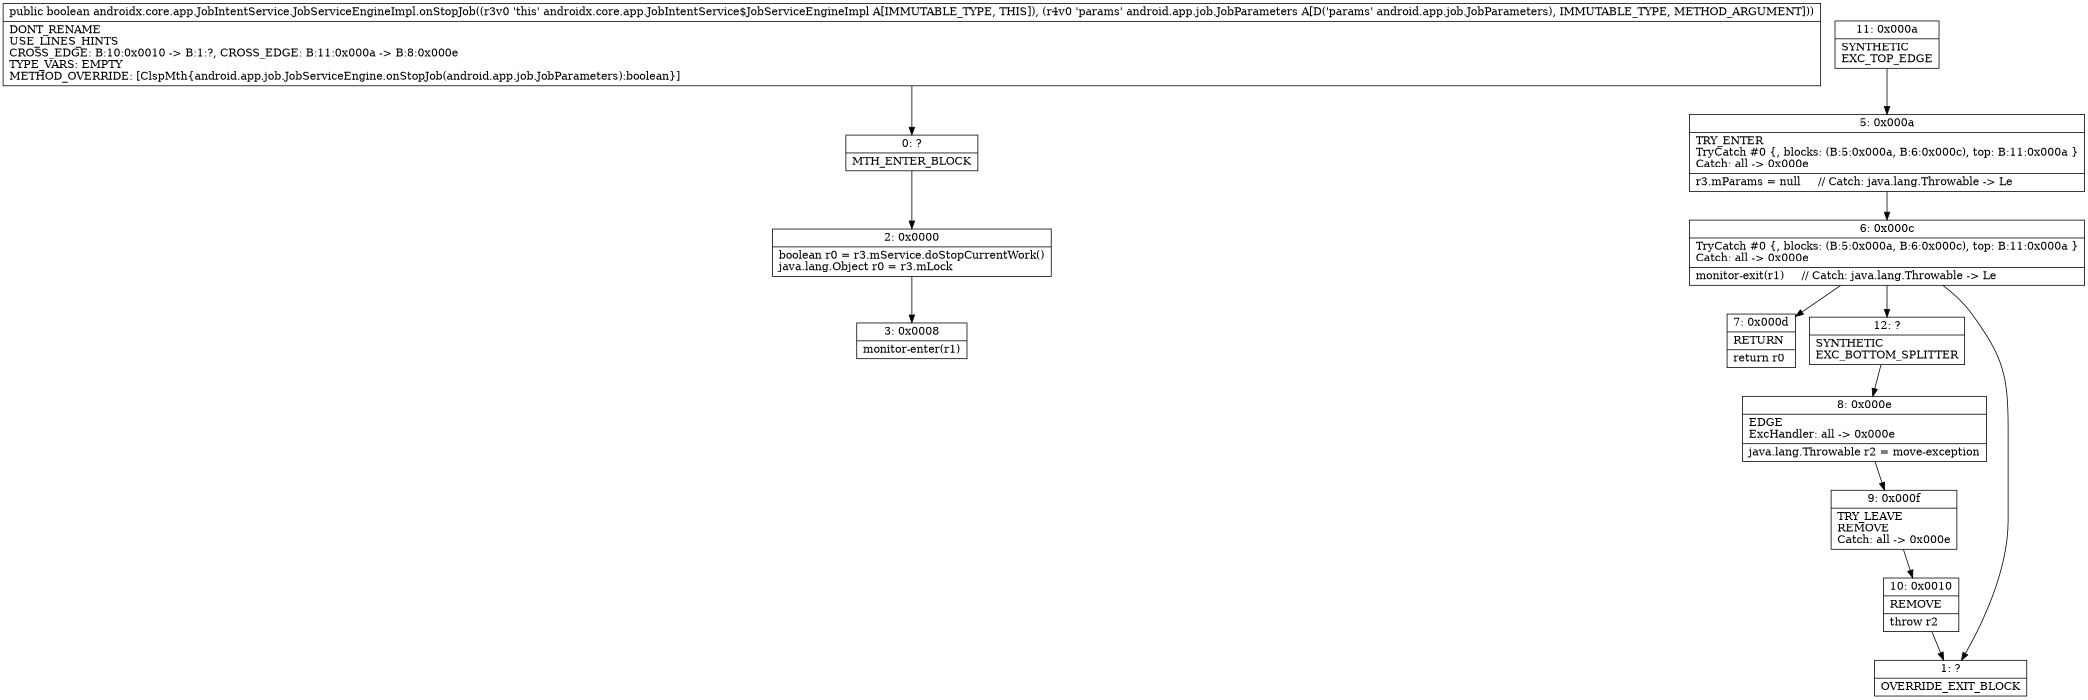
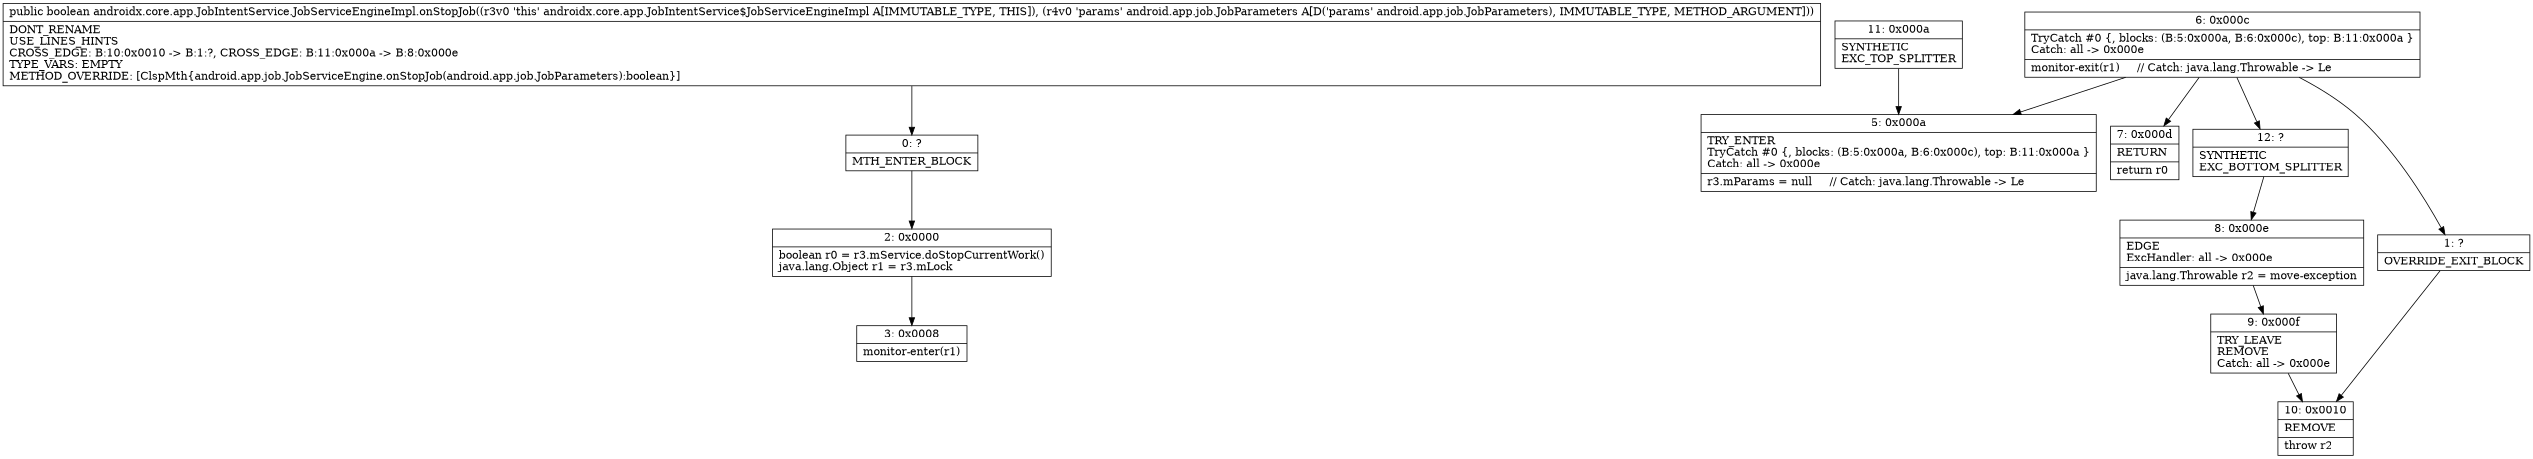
node "11: 0x000a": text "EXC_TOP_EDGE" -> "EXC_TOP_SPLITTER"
edge "5: 0x000a" -> "6: 0x000c": reversed
node "2: 0x0000": text "java.lang.Object r0 = r3.mLock" -> "java.lang.Object r1 = r3.mLock"
edge "10: 0x0010" -> "1: ?": reversed
